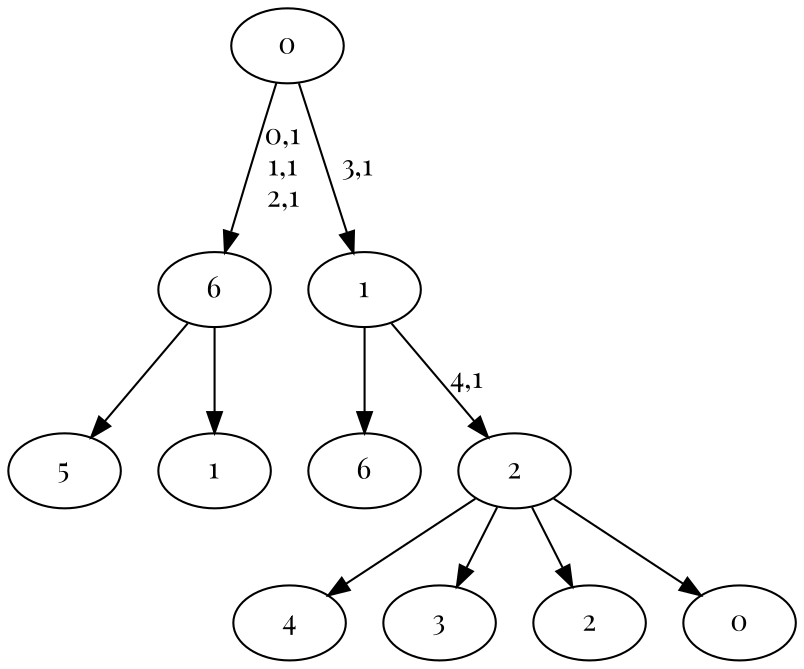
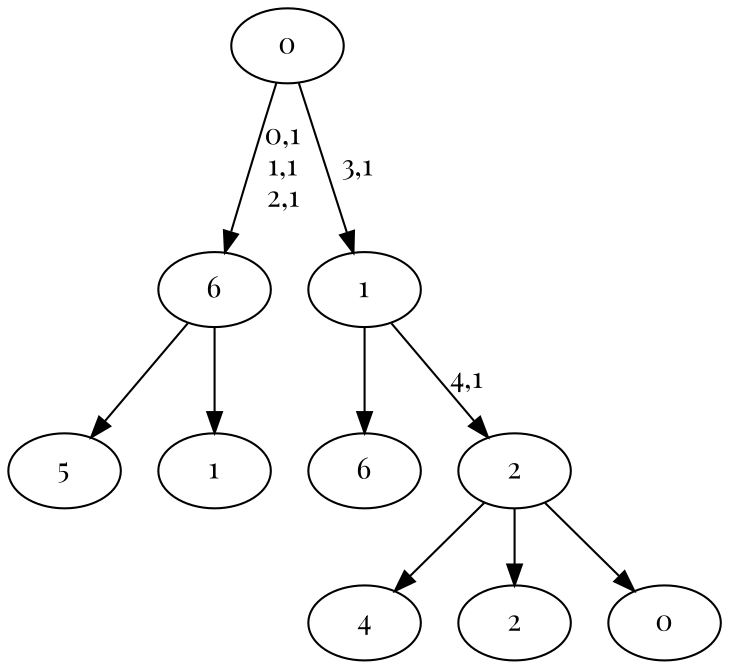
node "3": removed
